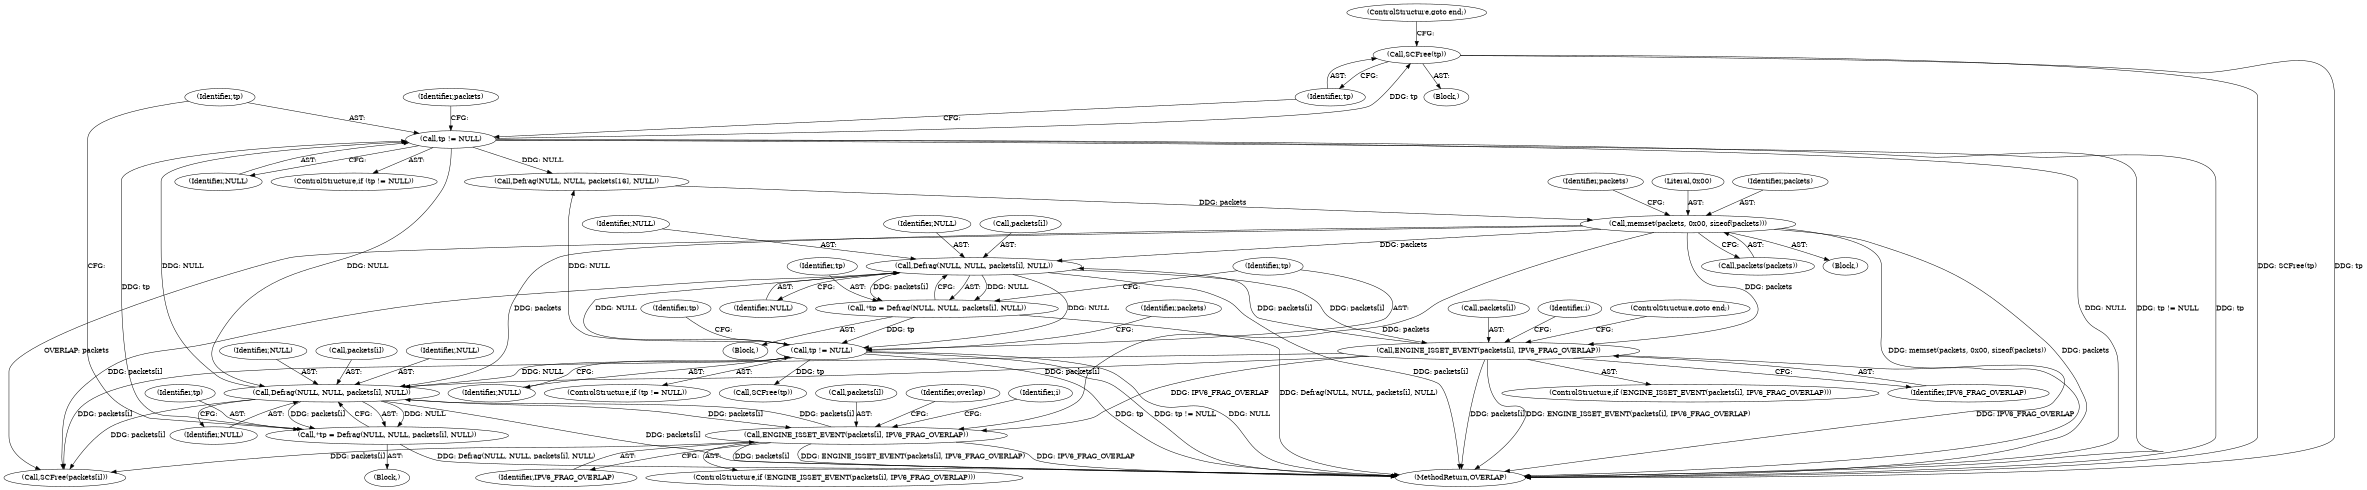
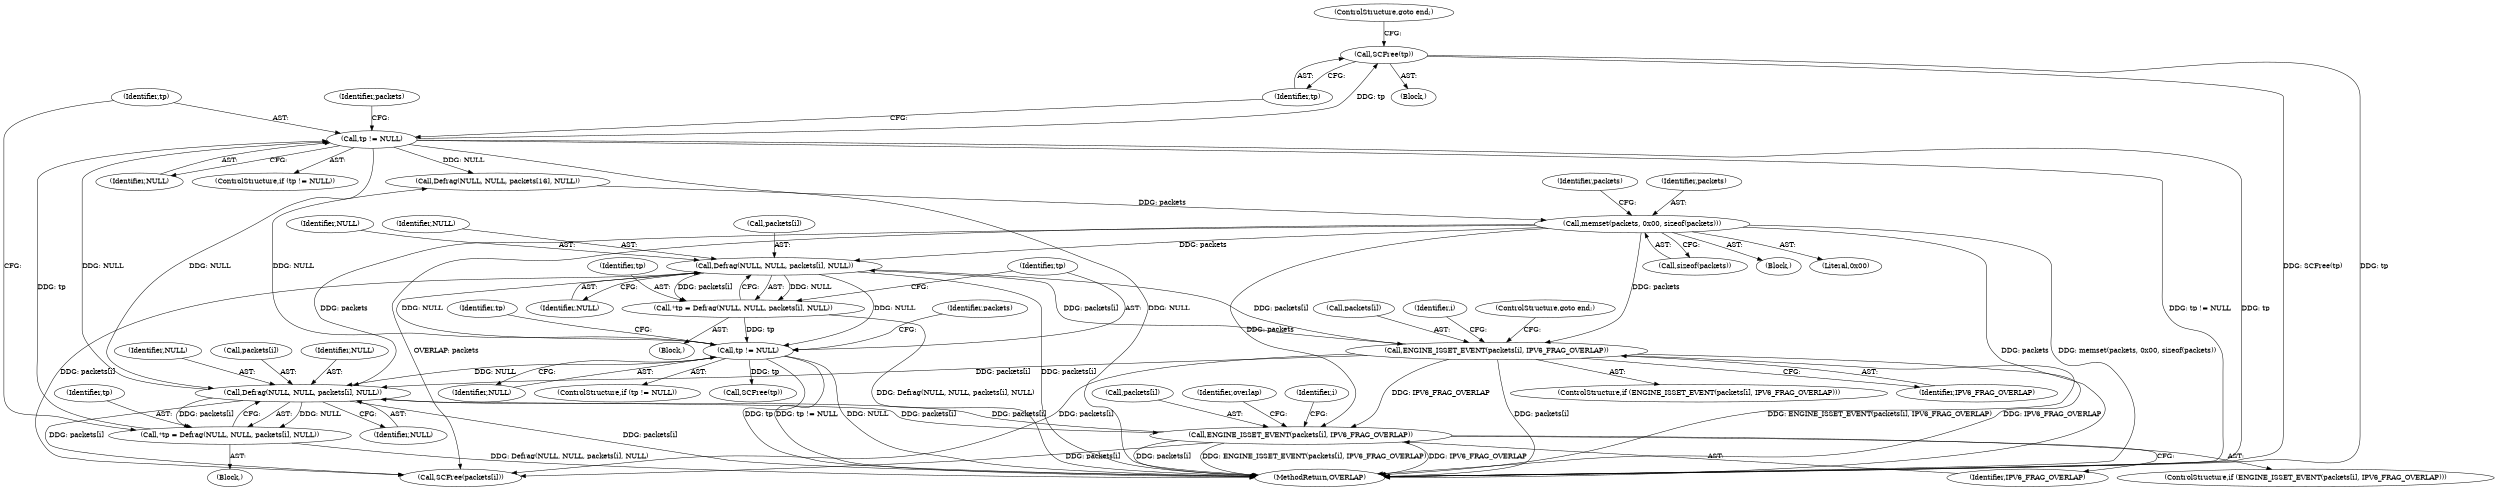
edge "(Literal,0x00)" -> "(Call,memset(packets, 0x00, sizeof(packets)))": reversed
node "(Call,packets(packets))": label "(Call,packets(packets))" -> "(Call,sizeof(packets))"
